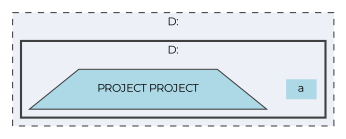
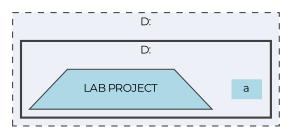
node "PROJECT PROJECT": label "PROJECT PROJECT" -> "LAB PROJECT"
